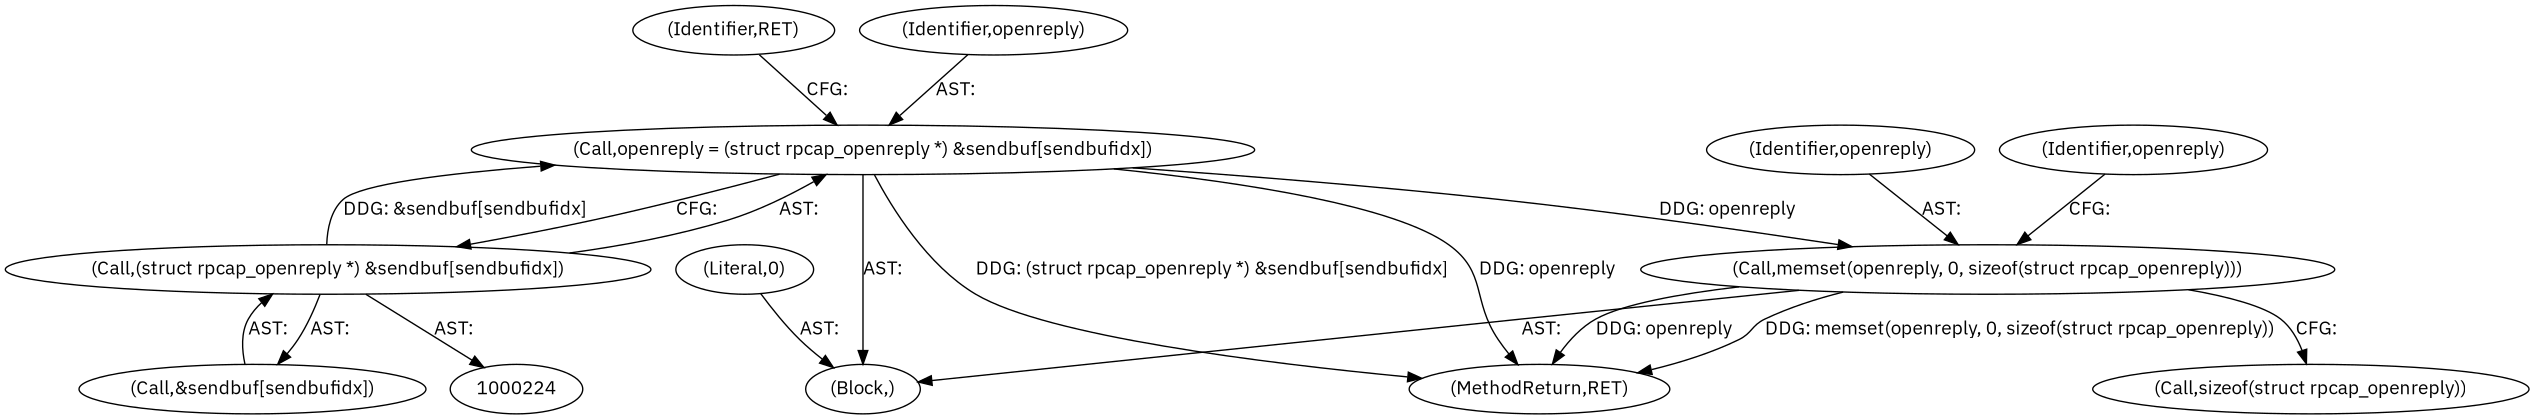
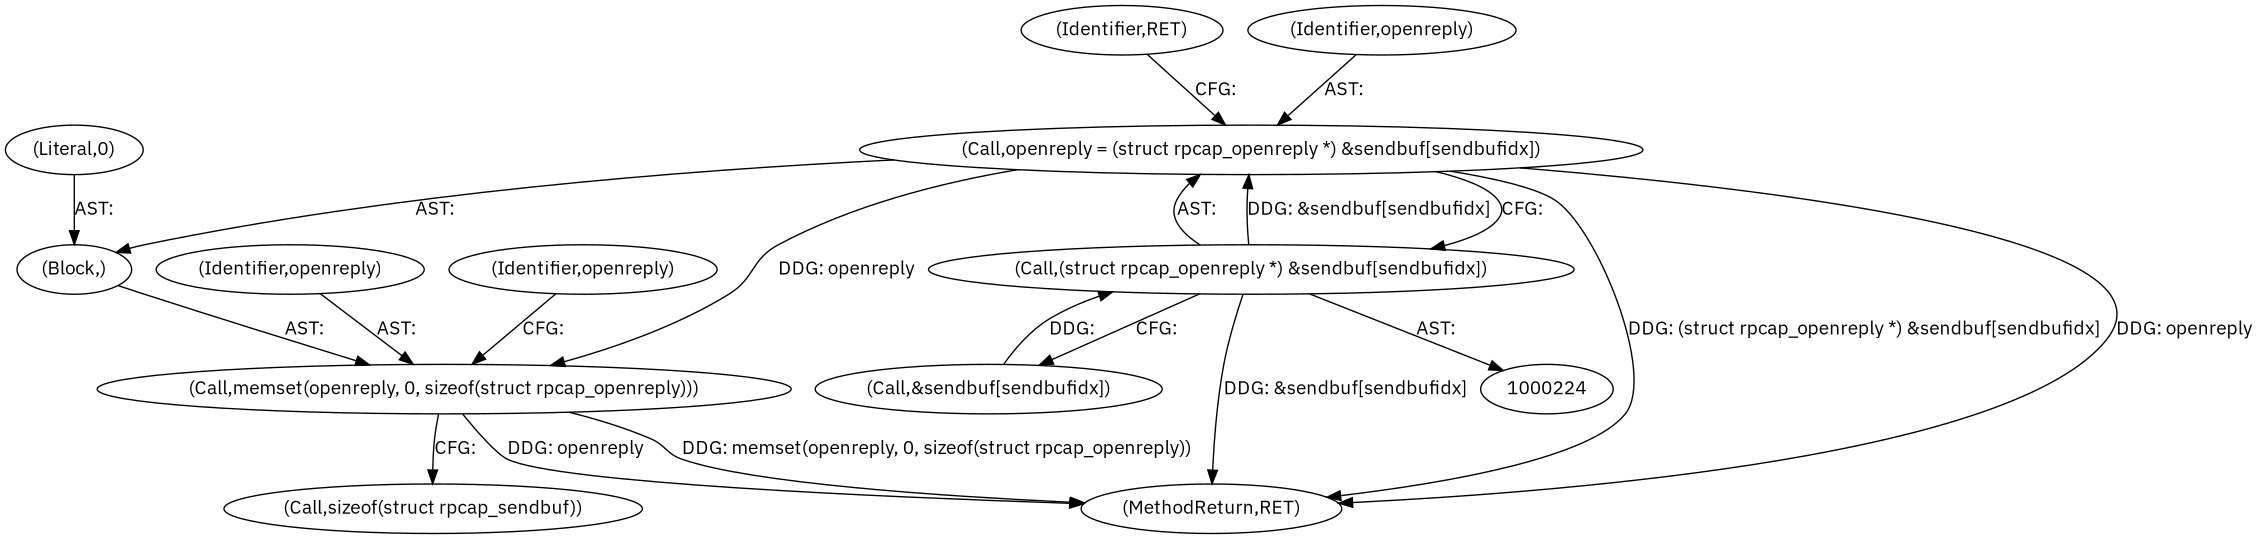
edge "(Call,&sendbuf[sendbufidx])" -> "(Call,(struct rpcap_openreply *) &sendbuf[sendbufidx])": label "AST: " -> "DDG: "
edge "(Call,(struct rpcap_openreply *) &sendbuf[sendbufidx])" -> "(Call,&sendbuf[sendbufidx])": label "AST: " -> "CFG: "
edge "(Call,memset(openreply, 0, sizeof(struct rpcap_openreply)))" -> "(Block,)": reversed
edge "(Call,(struct rpcap_openreply *) &sendbuf[sendbufidx])" -> "(MethodReturn,RET)": added, label "DDG: &sendbuf[sendbufidx]"
node "(Call,sizeof(struct rpcap_openreply))": label "(Call,sizeof(struct rpcap_openreply))" -> "(Call,sizeof(struct rpcap_sendbuf))"
